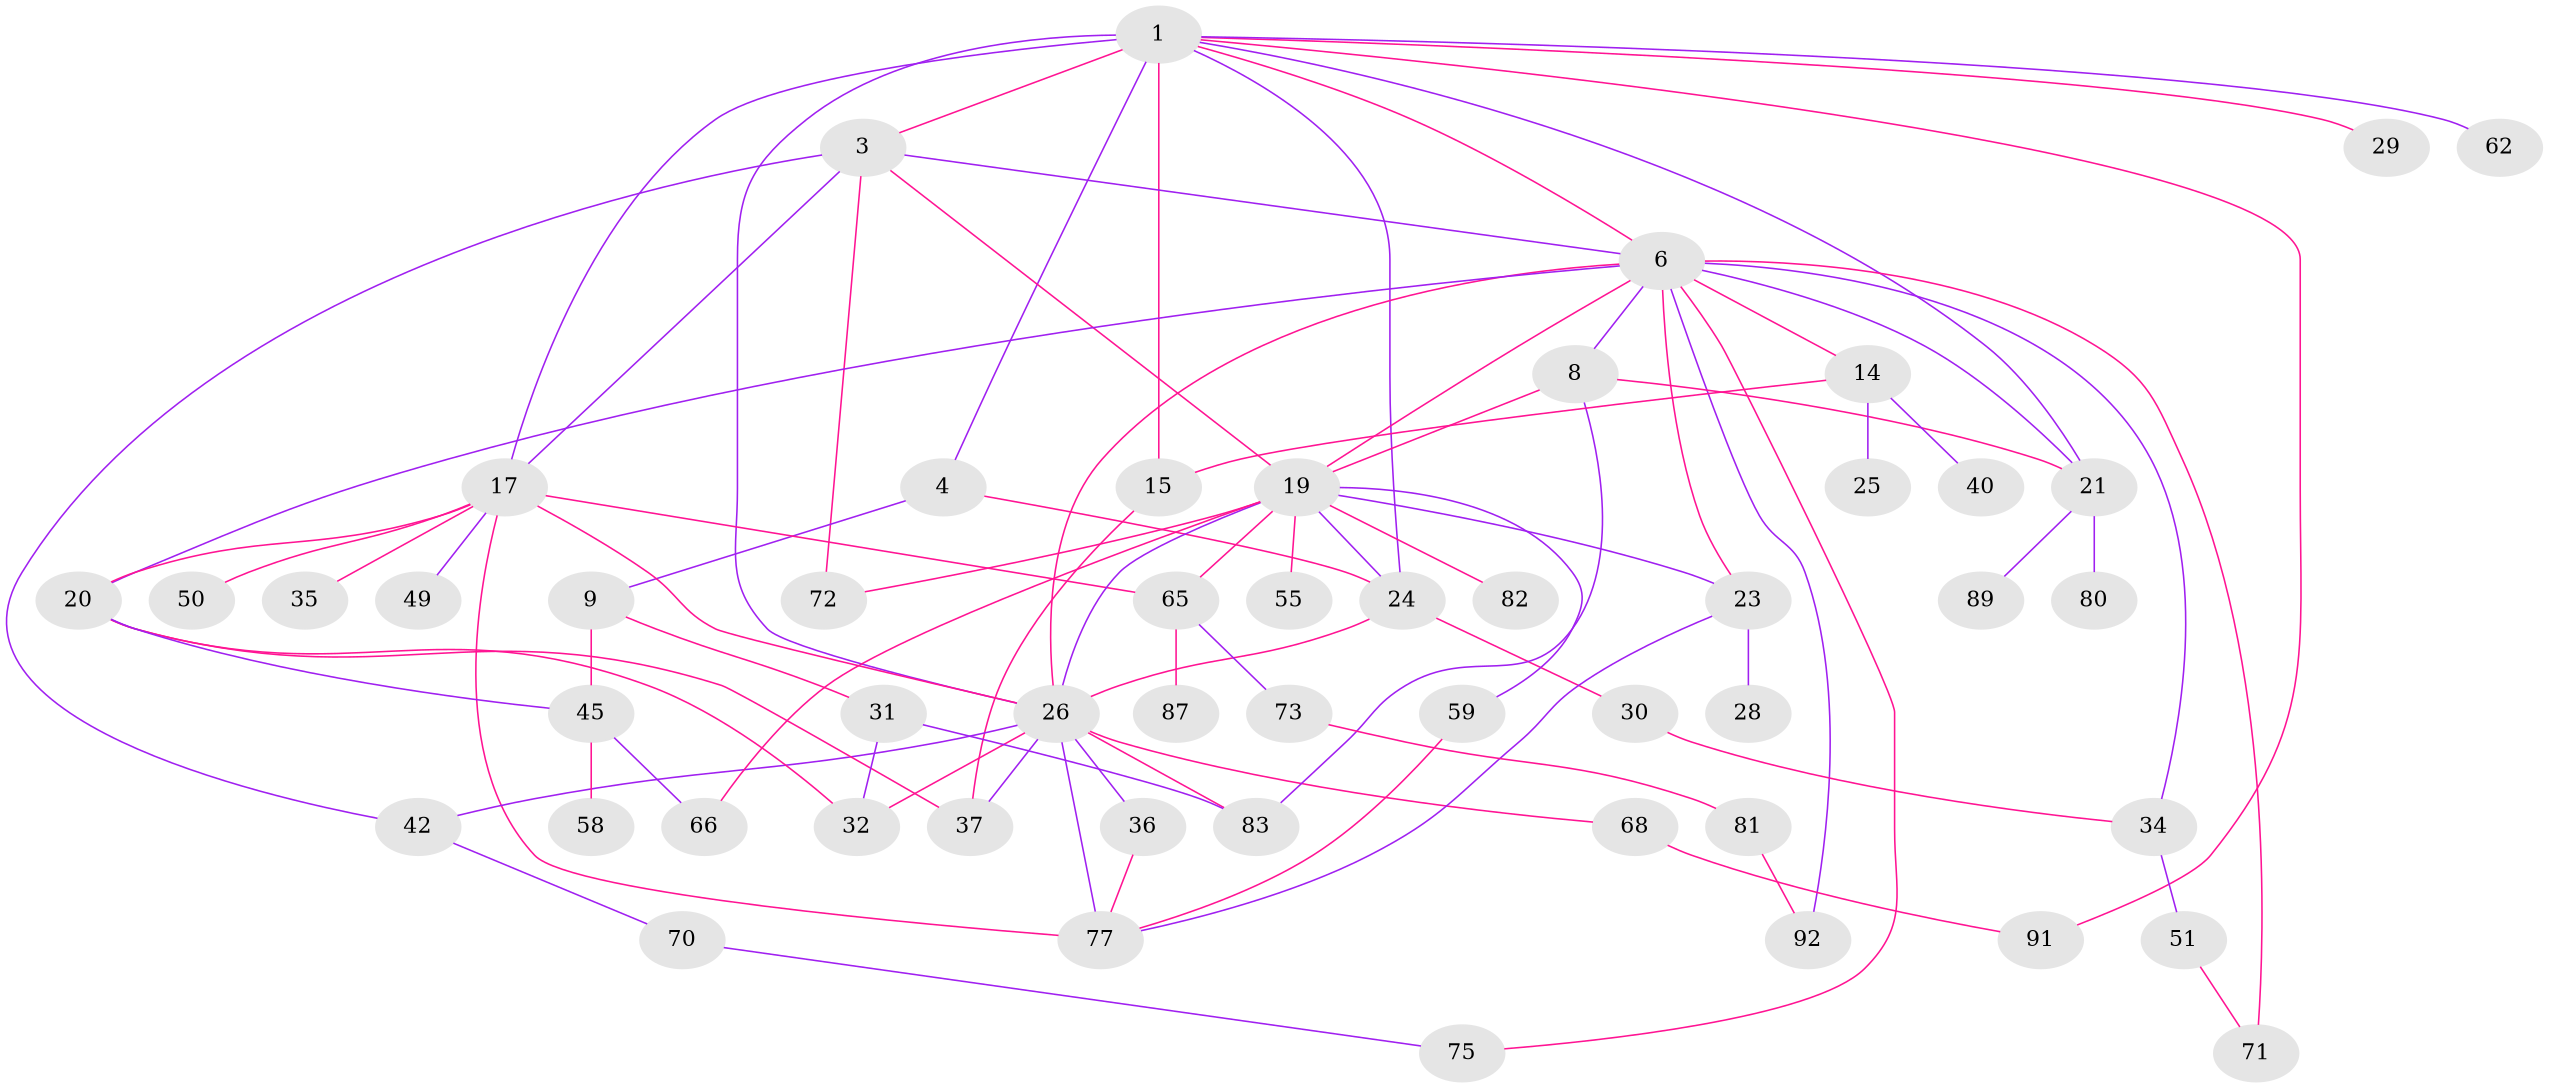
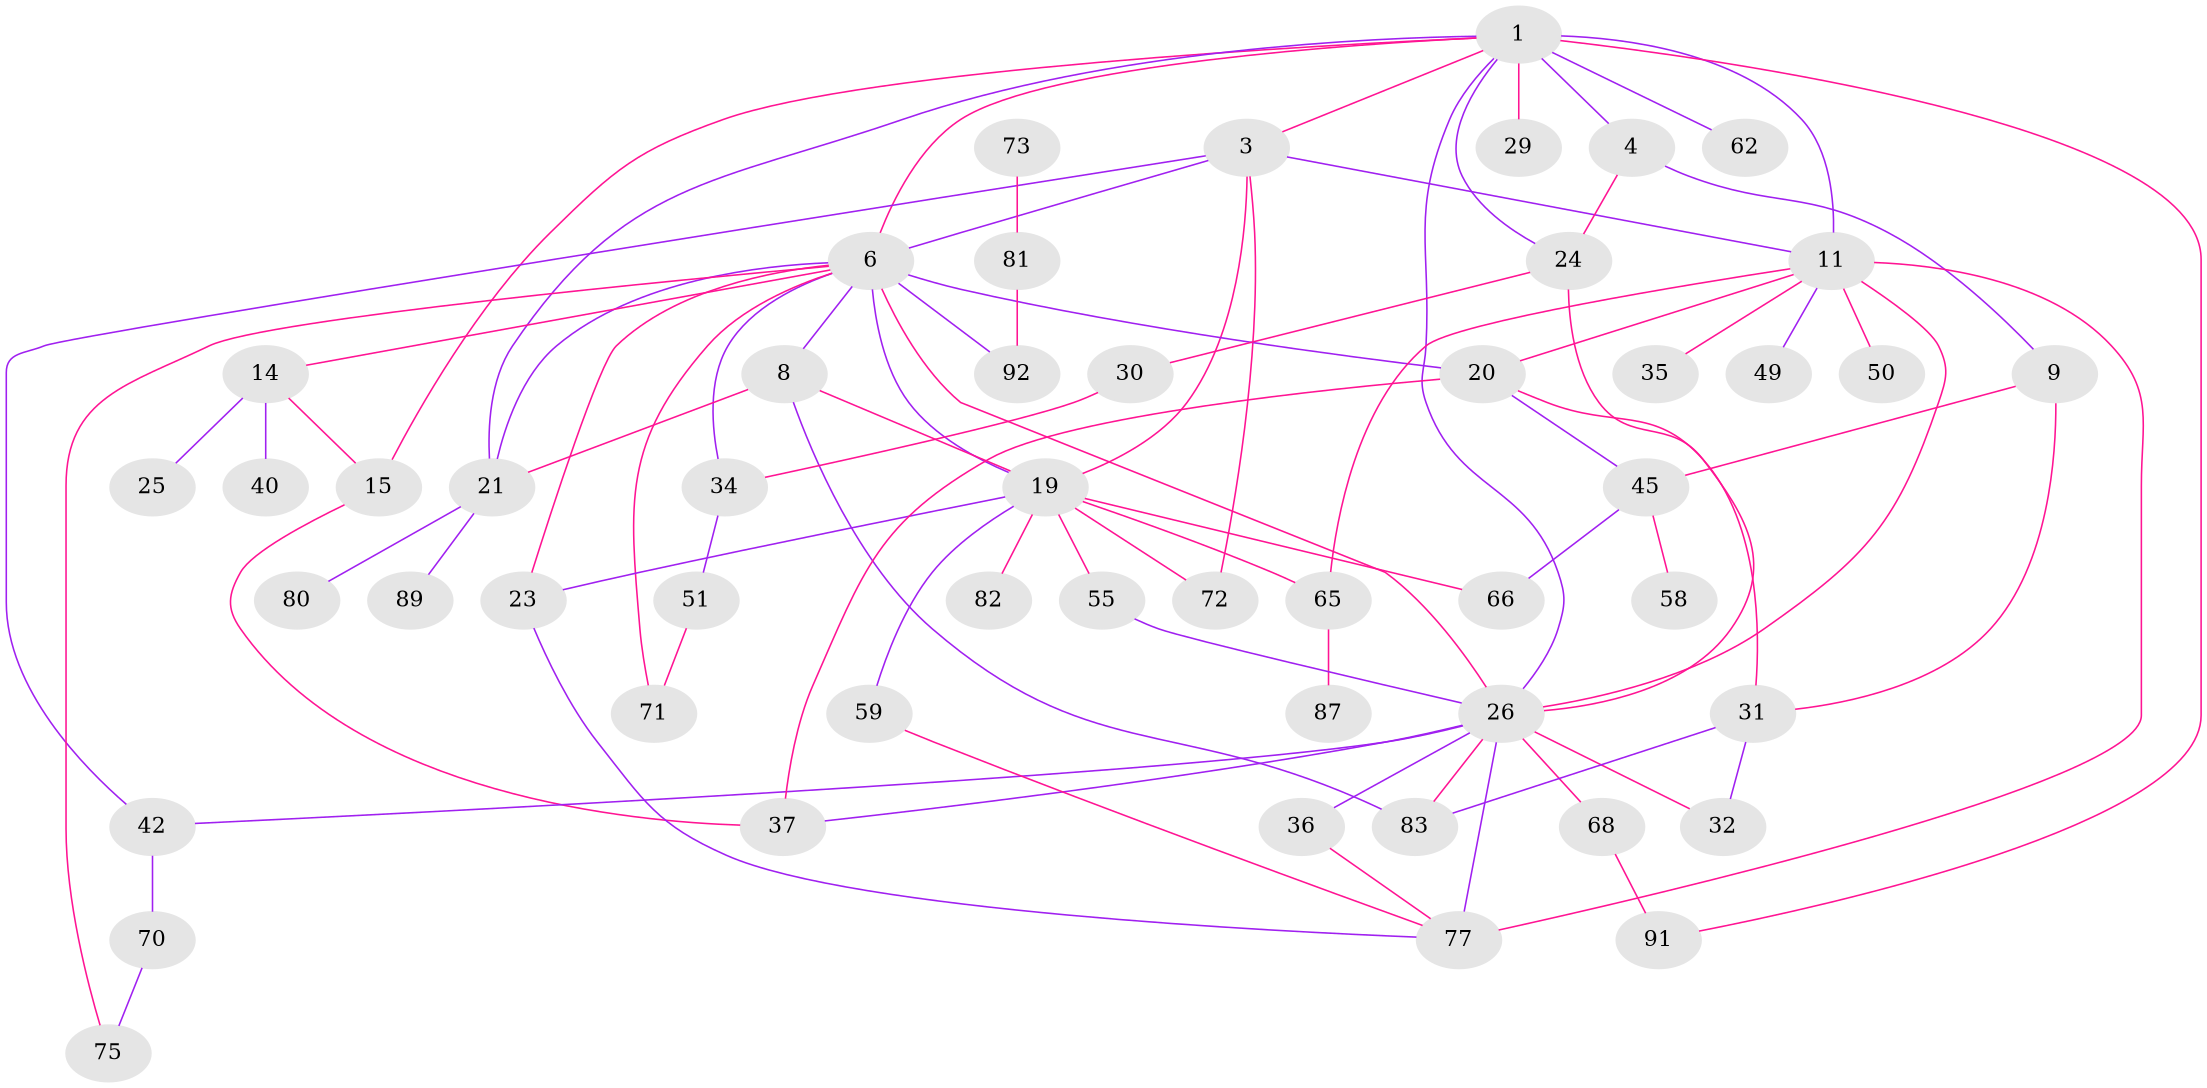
edge "6" -- "19": color deeppink -> purple
node "17": label "17" -> "11"
edge "19" -- "24": removed
edge "19" -- "26": now "55" -- "26"
edge "65" -- "73": removed
edge "20" -- "32": now "20" -- "31"
node "28": removed
